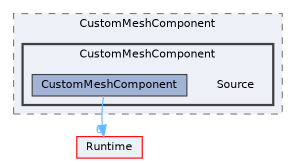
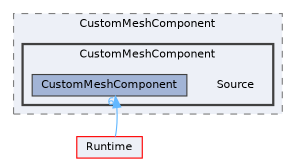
edge "CustomMeshComponent" -> "Runtime": reversed
